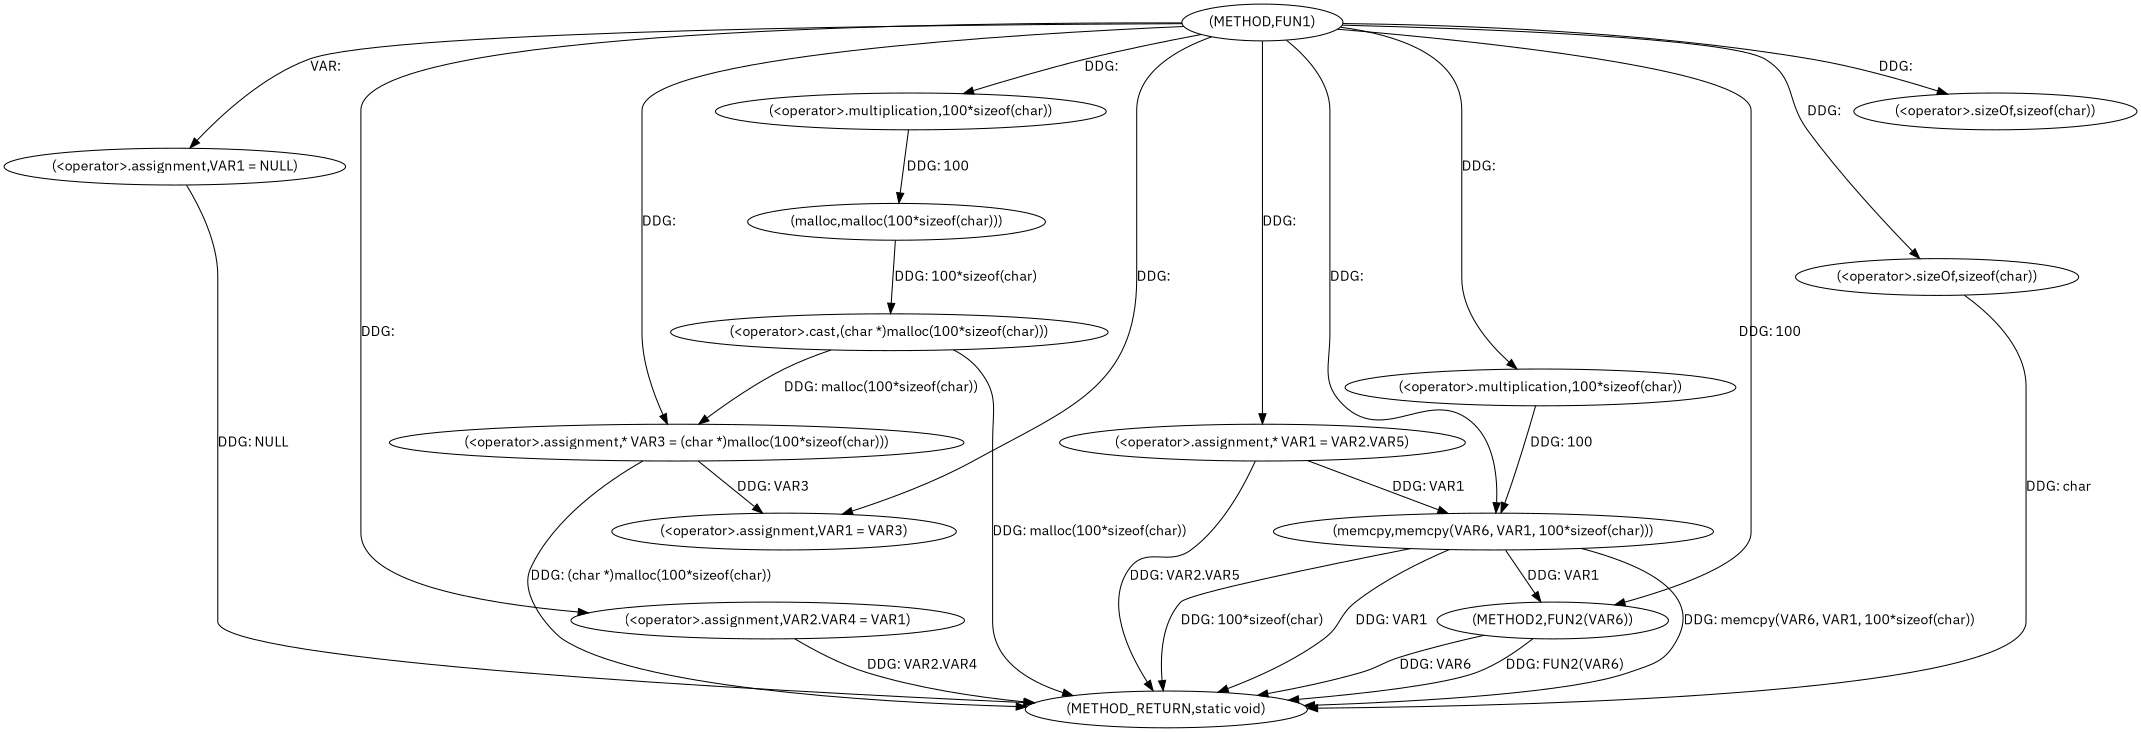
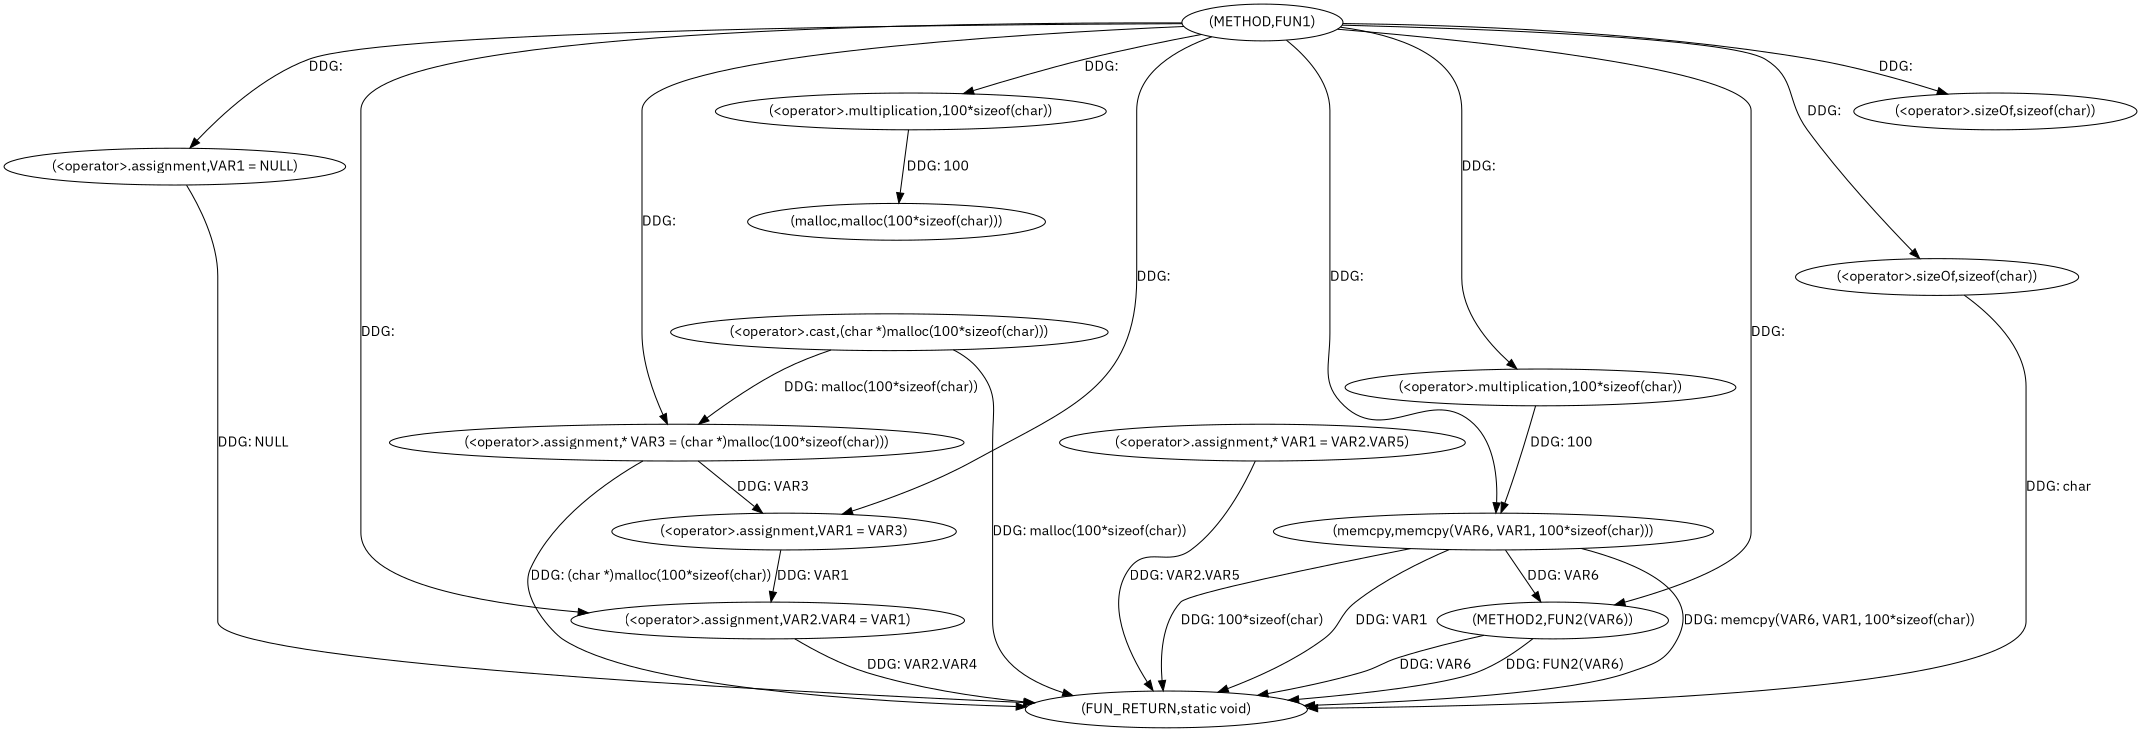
edge "(METHOD,FUN1)" -> "(<operator>.assignment,VAR1 = NULL)": label "VAR: " -> "DDG: "
edge "(METHOD,FUN1)" -> "(<operator>.assignment,* VAR1 = VAR2.VAR5)": removed, label "DDG:"
edge "(malloc,malloc(100*sizeof(char)))" -> "(<operator>.cast,(char *)malloc(100*sizeof(char)))": removed, label "DDG: 100*sizeof(char)"
edge "(METHOD,FUN1)" -> "(METHOD2,FUN2(VAR6))": label "DDG: 100" -> "DDG: "
edge "(<operator>.assignment,* VAR1 = VAR2.VAR5)" -> "(memcpy,memcpy(VAR6, VAR1, 100*sizeof(char)))": removed, label "DDG: VAR1"
edge "(<operator>.assignment,VAR1 = VAR3)" -> "(<operator>.assignment,VAR2.VAR4 = VAR1)": added, label "DDG: VAR1"
edge "(memcpy,memcpy(VAR6, VAR1, 100*sizeof(char)))" -> "(METHOD2,FUN2(VAR6))": label "DDG: VAR1" -> "DDG: VAR6"
node "(METHOD_RETURN,static void)": label "(METHOD_RETURN,static void)" -> "(FUN_RETURN,static void)"
